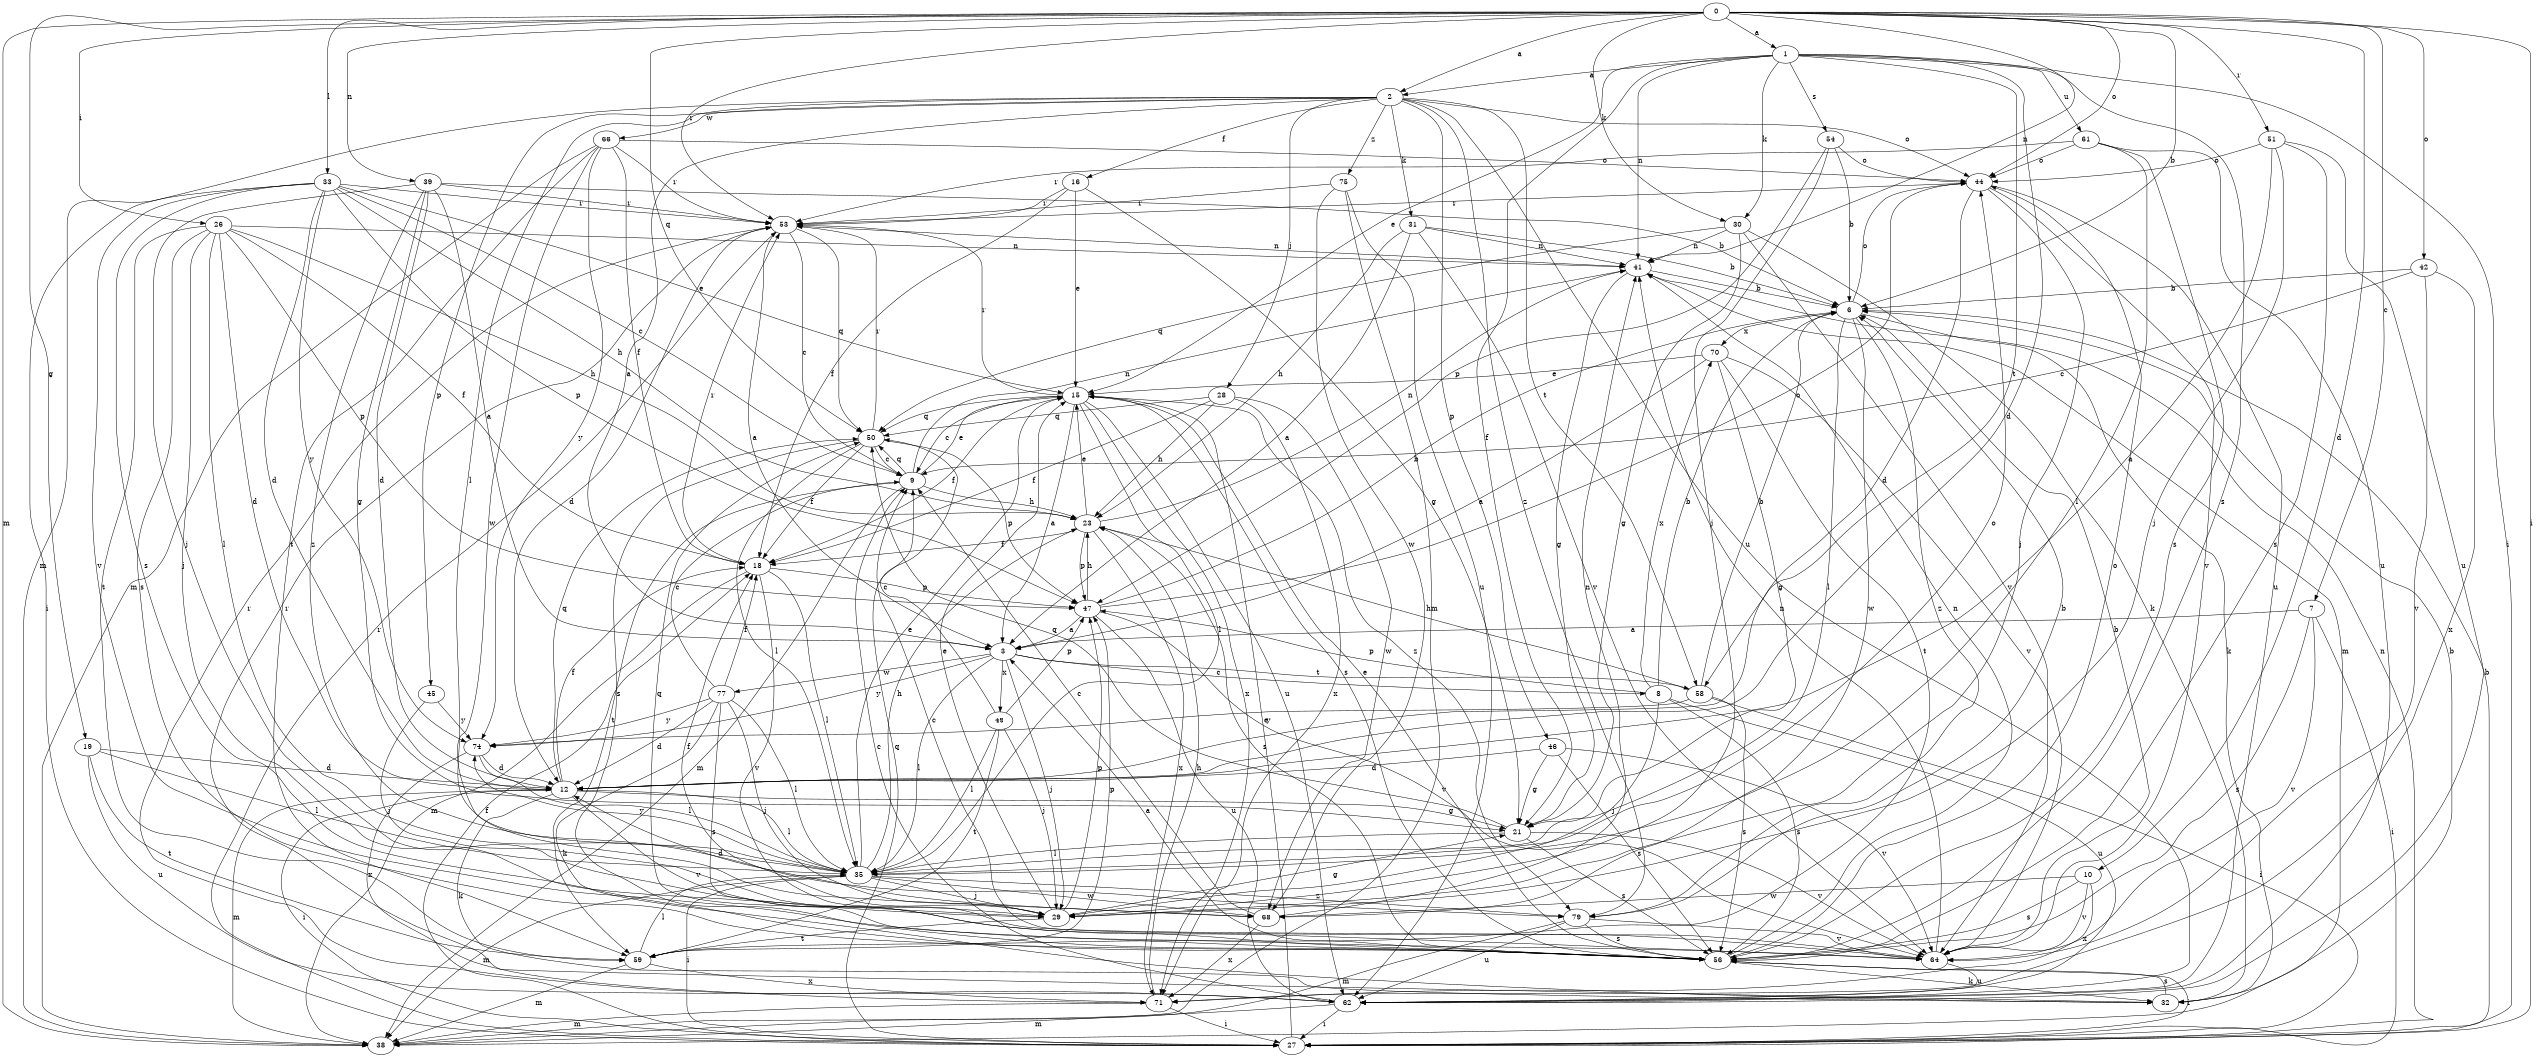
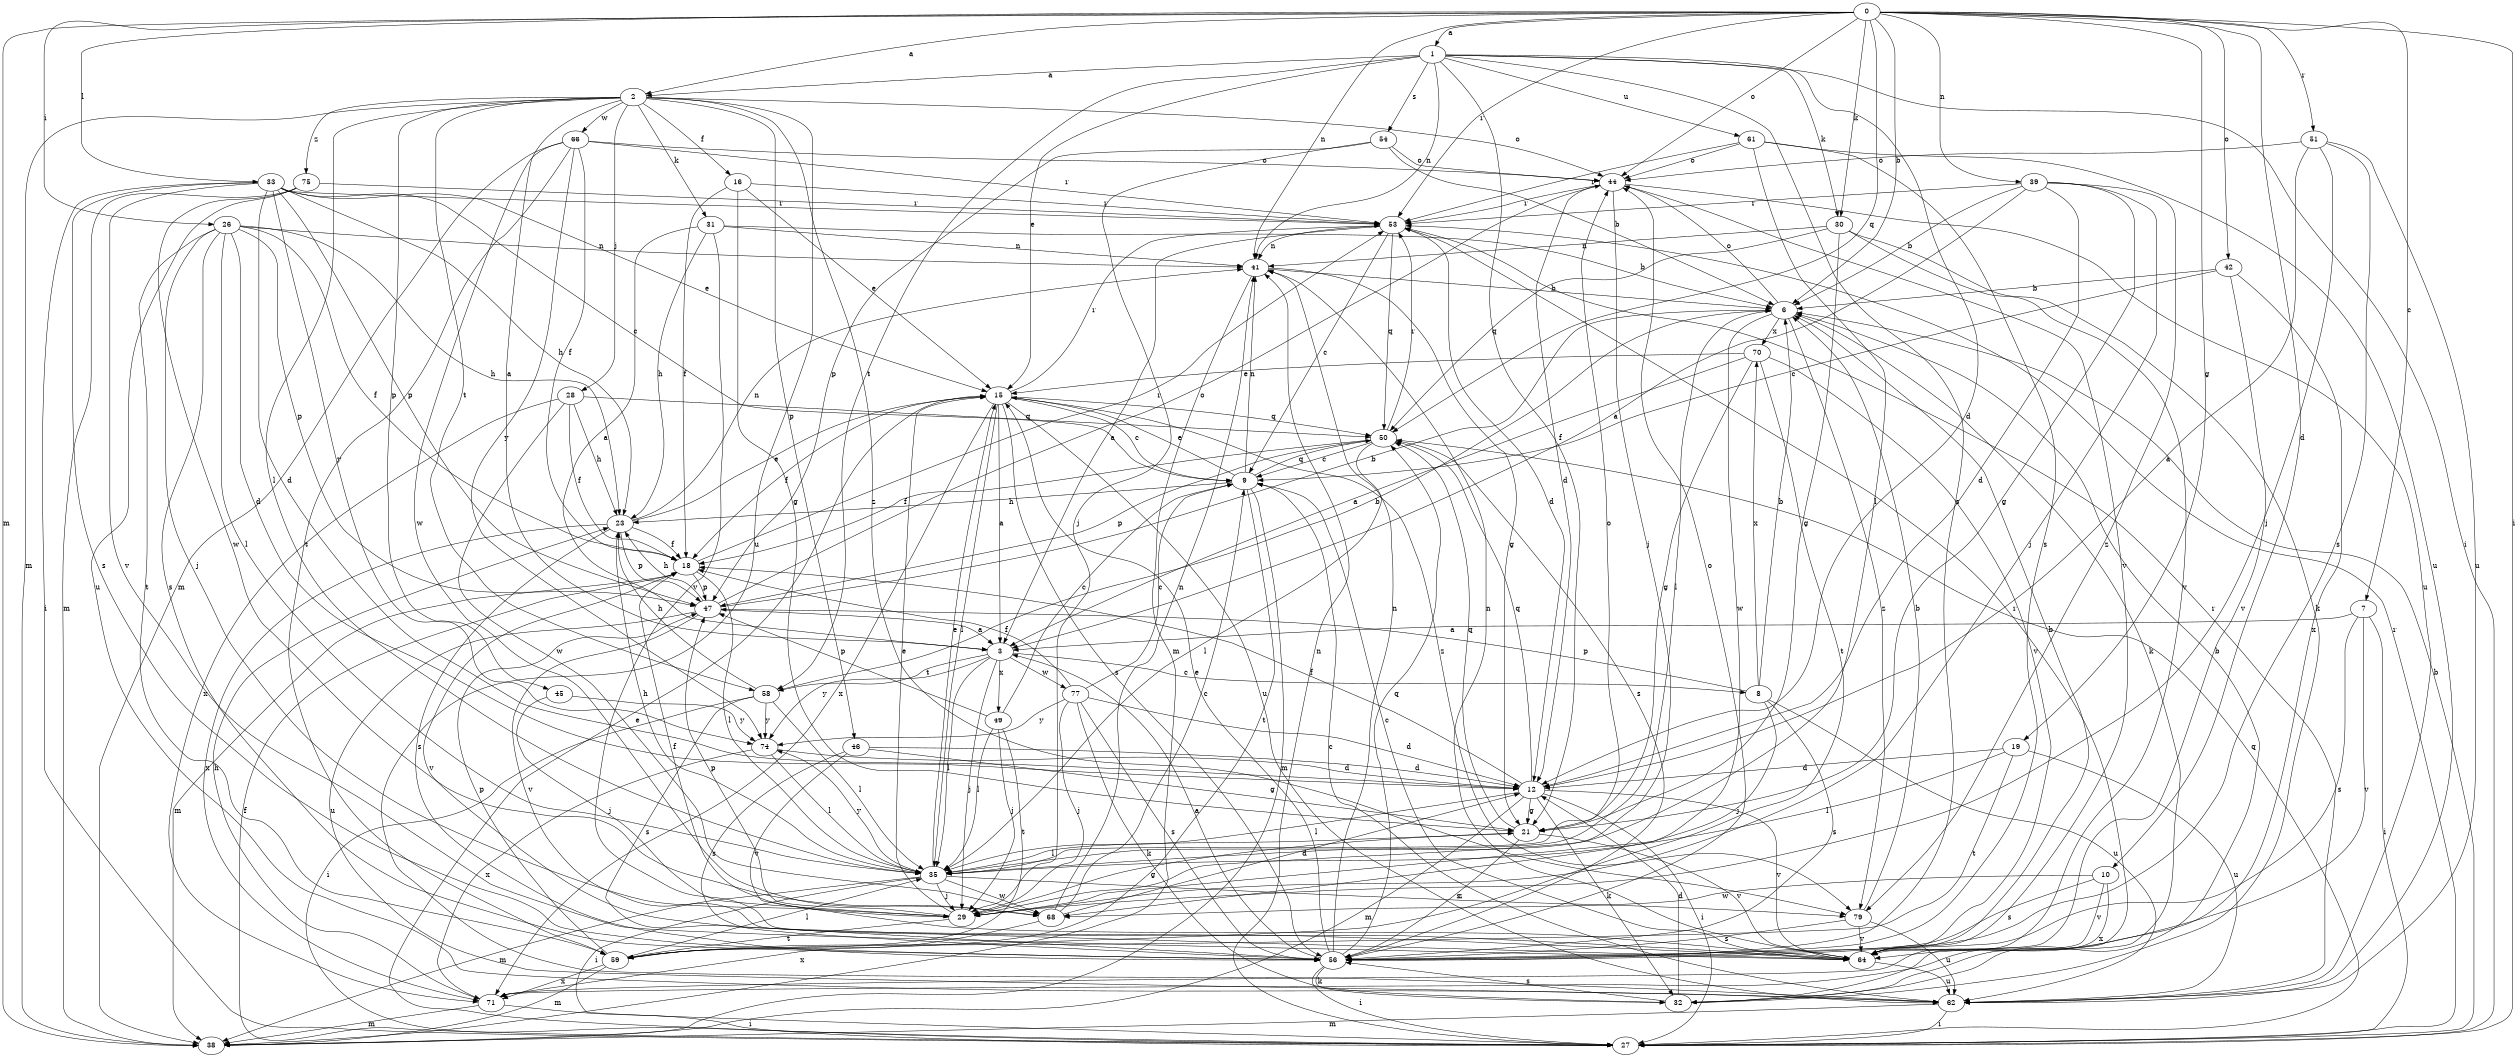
edge "77" -> "35": now "58" -> "35"
edge "32" -> "12": added, label "d"
edge "79" -> "38": removed, label "m"
